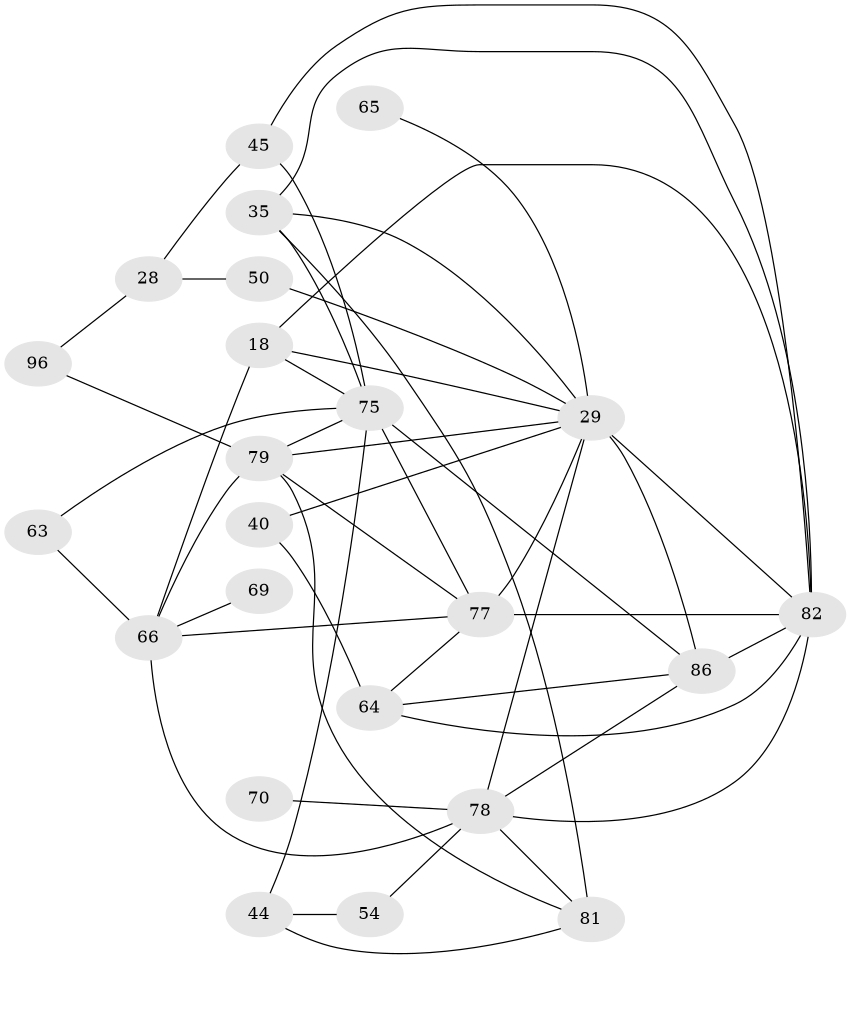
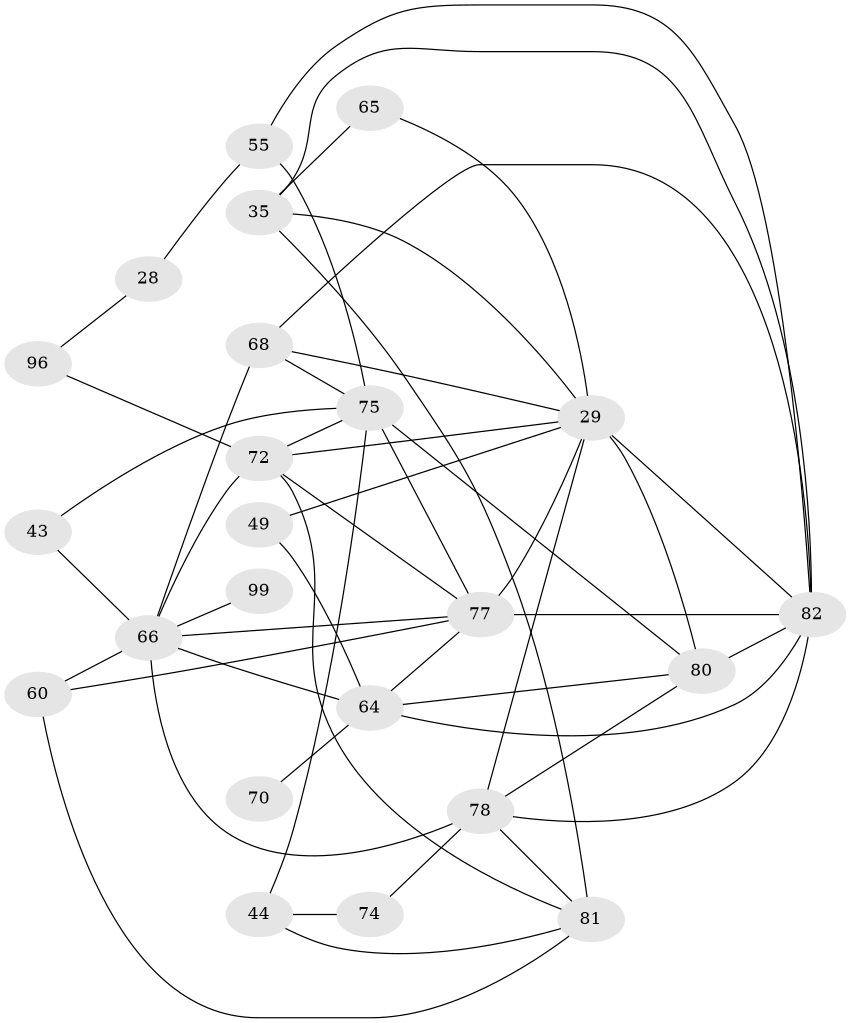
node "45": label "45" -> "55"
node "50": removed
edge "35" -- "75": now "35" -- "65"
node "18": label "18" -> "68"
node "79": label "79" -> "72"
node "40": label "40" -> "49"
node "63": label "63" -> "43"
node "69": label "69" -> "99"
node "86": label "86" -> "80"
edge "66" -- "64": added
node "60": added
edge "70" -- "78": now "70" -- "64"
node "54": label "54" -> "74"
